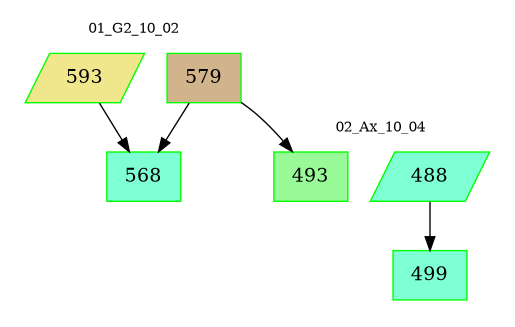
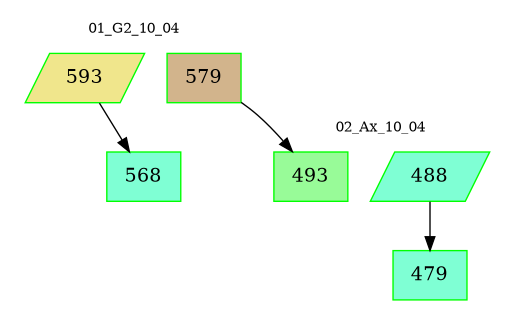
cluster "01_G2_10_02": label "01_G2_10_02" -> "01_G2_10_04"
edge "579" -> "568": removed
node "499": label "499" -> "479"
